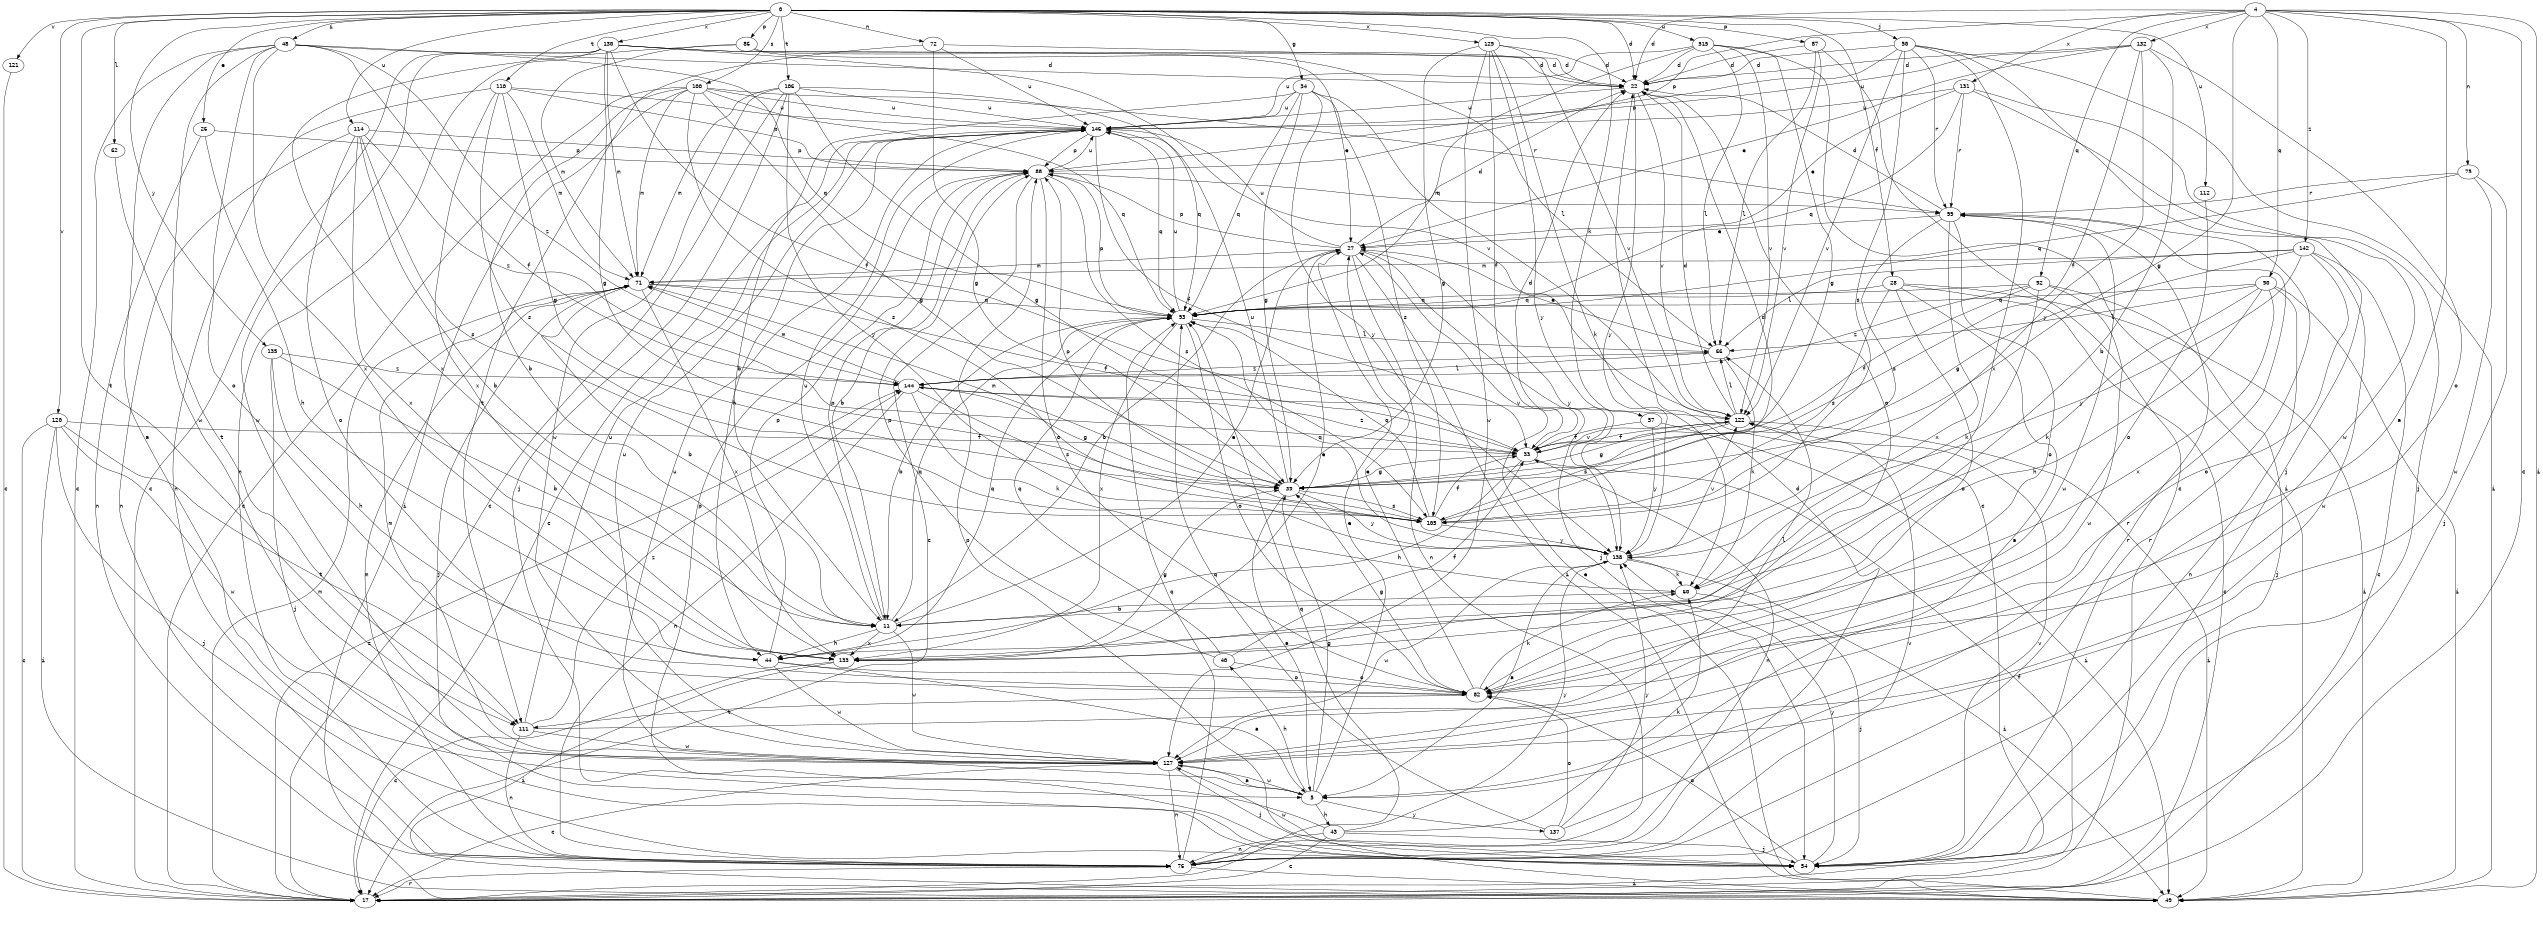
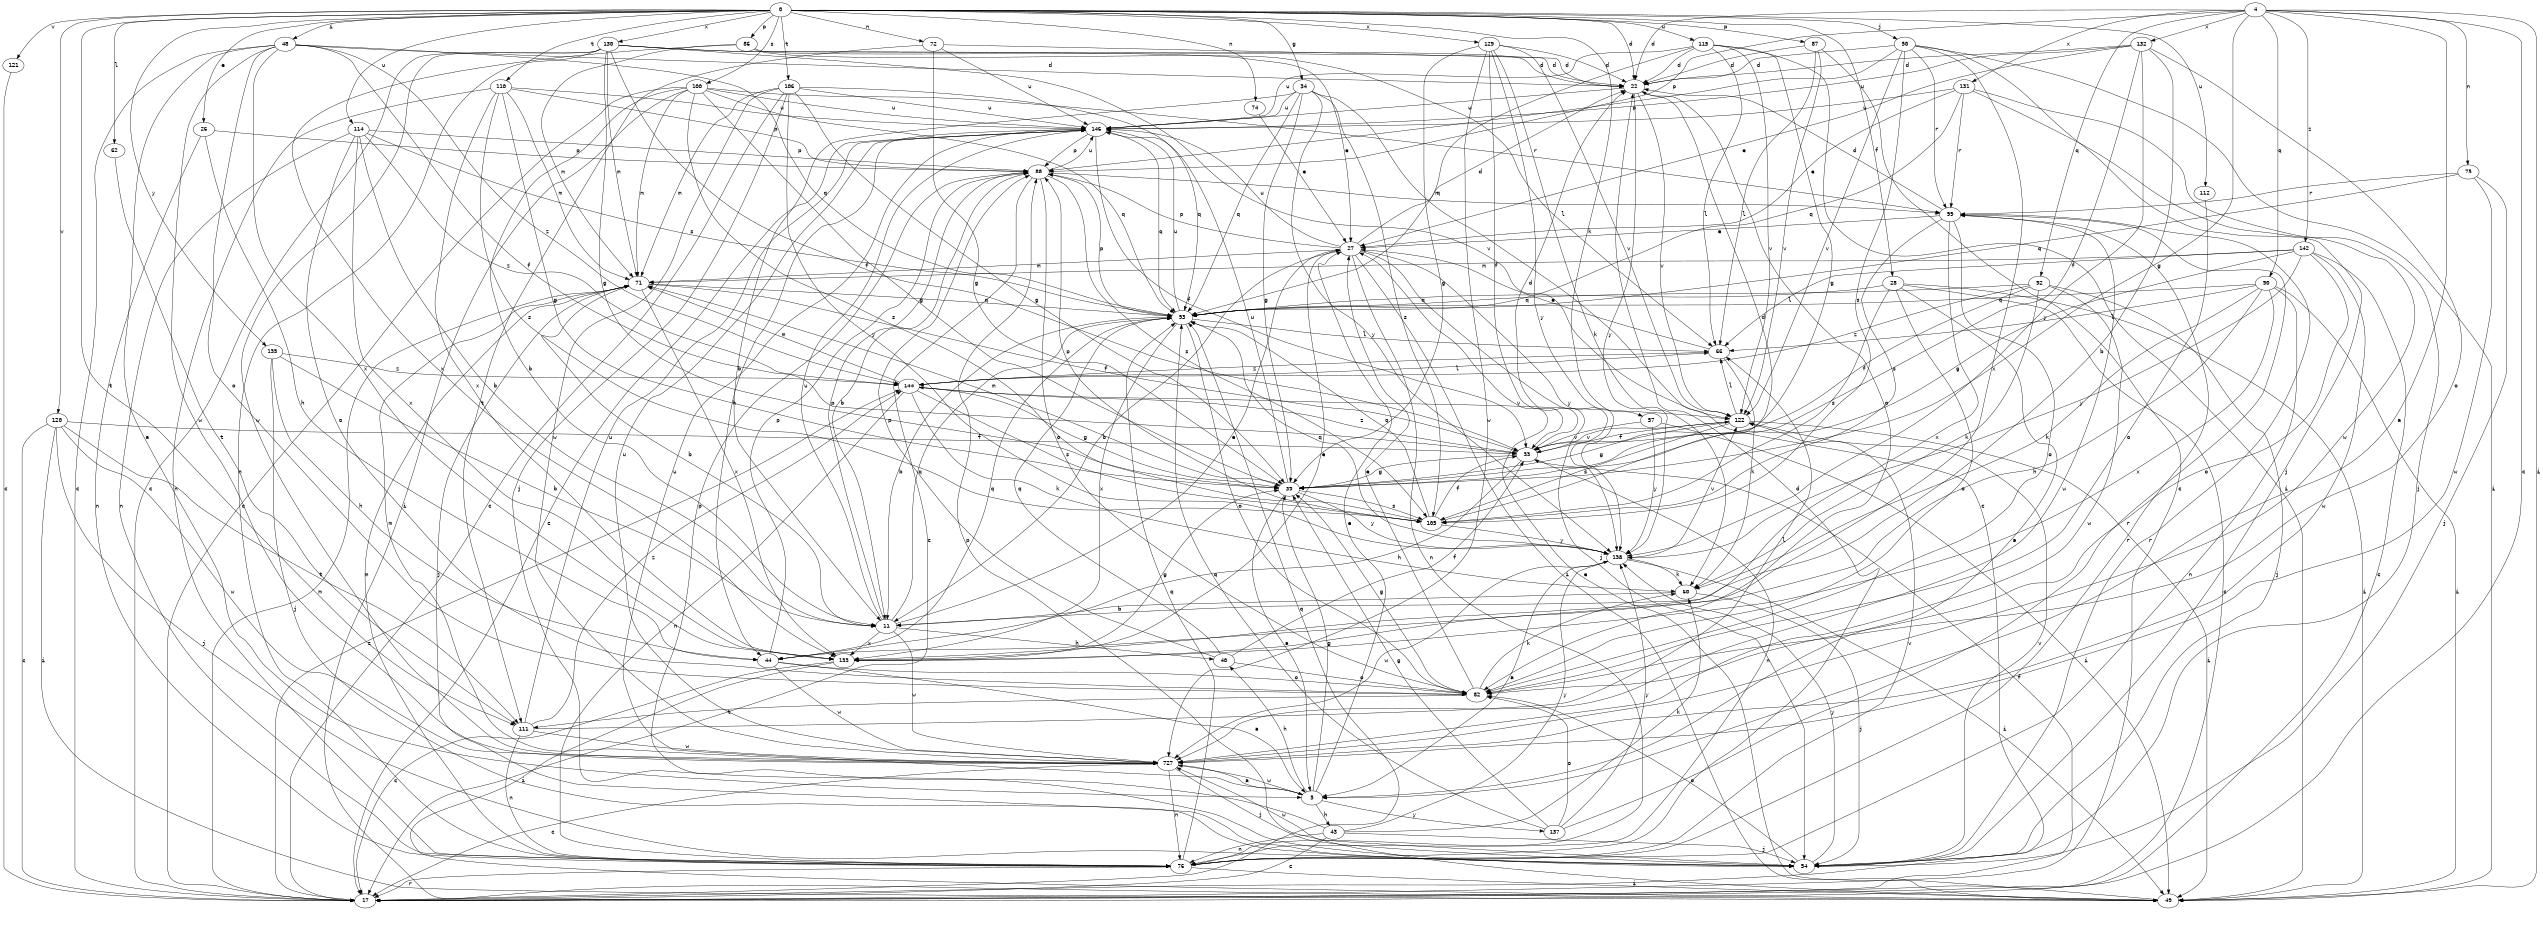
node "515": label "515" -> "115"
node "74": added
edge "122" -> "22": removed, label "d"
edge "57" -> "33": label "f" -> "v"
edge "114" -> "105": now "114" -> "93"
edge "11" -> "44": now "11" -> "40"
edge "137" -> "39": added, label "g"
node "127": label "127" -> "727"
